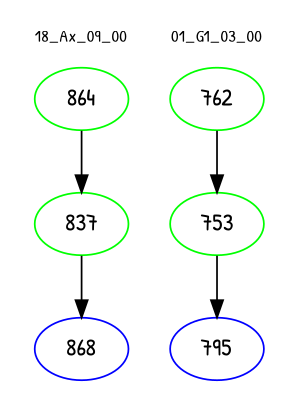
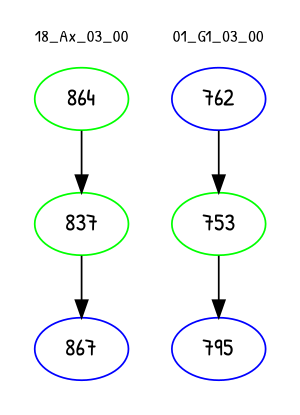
cluster "18_Ax_09_00": label "18_Ax_09_00" -> "18_Ax_03_00"
node "762": color green -> blue
node "868": label "868" -> "867"
